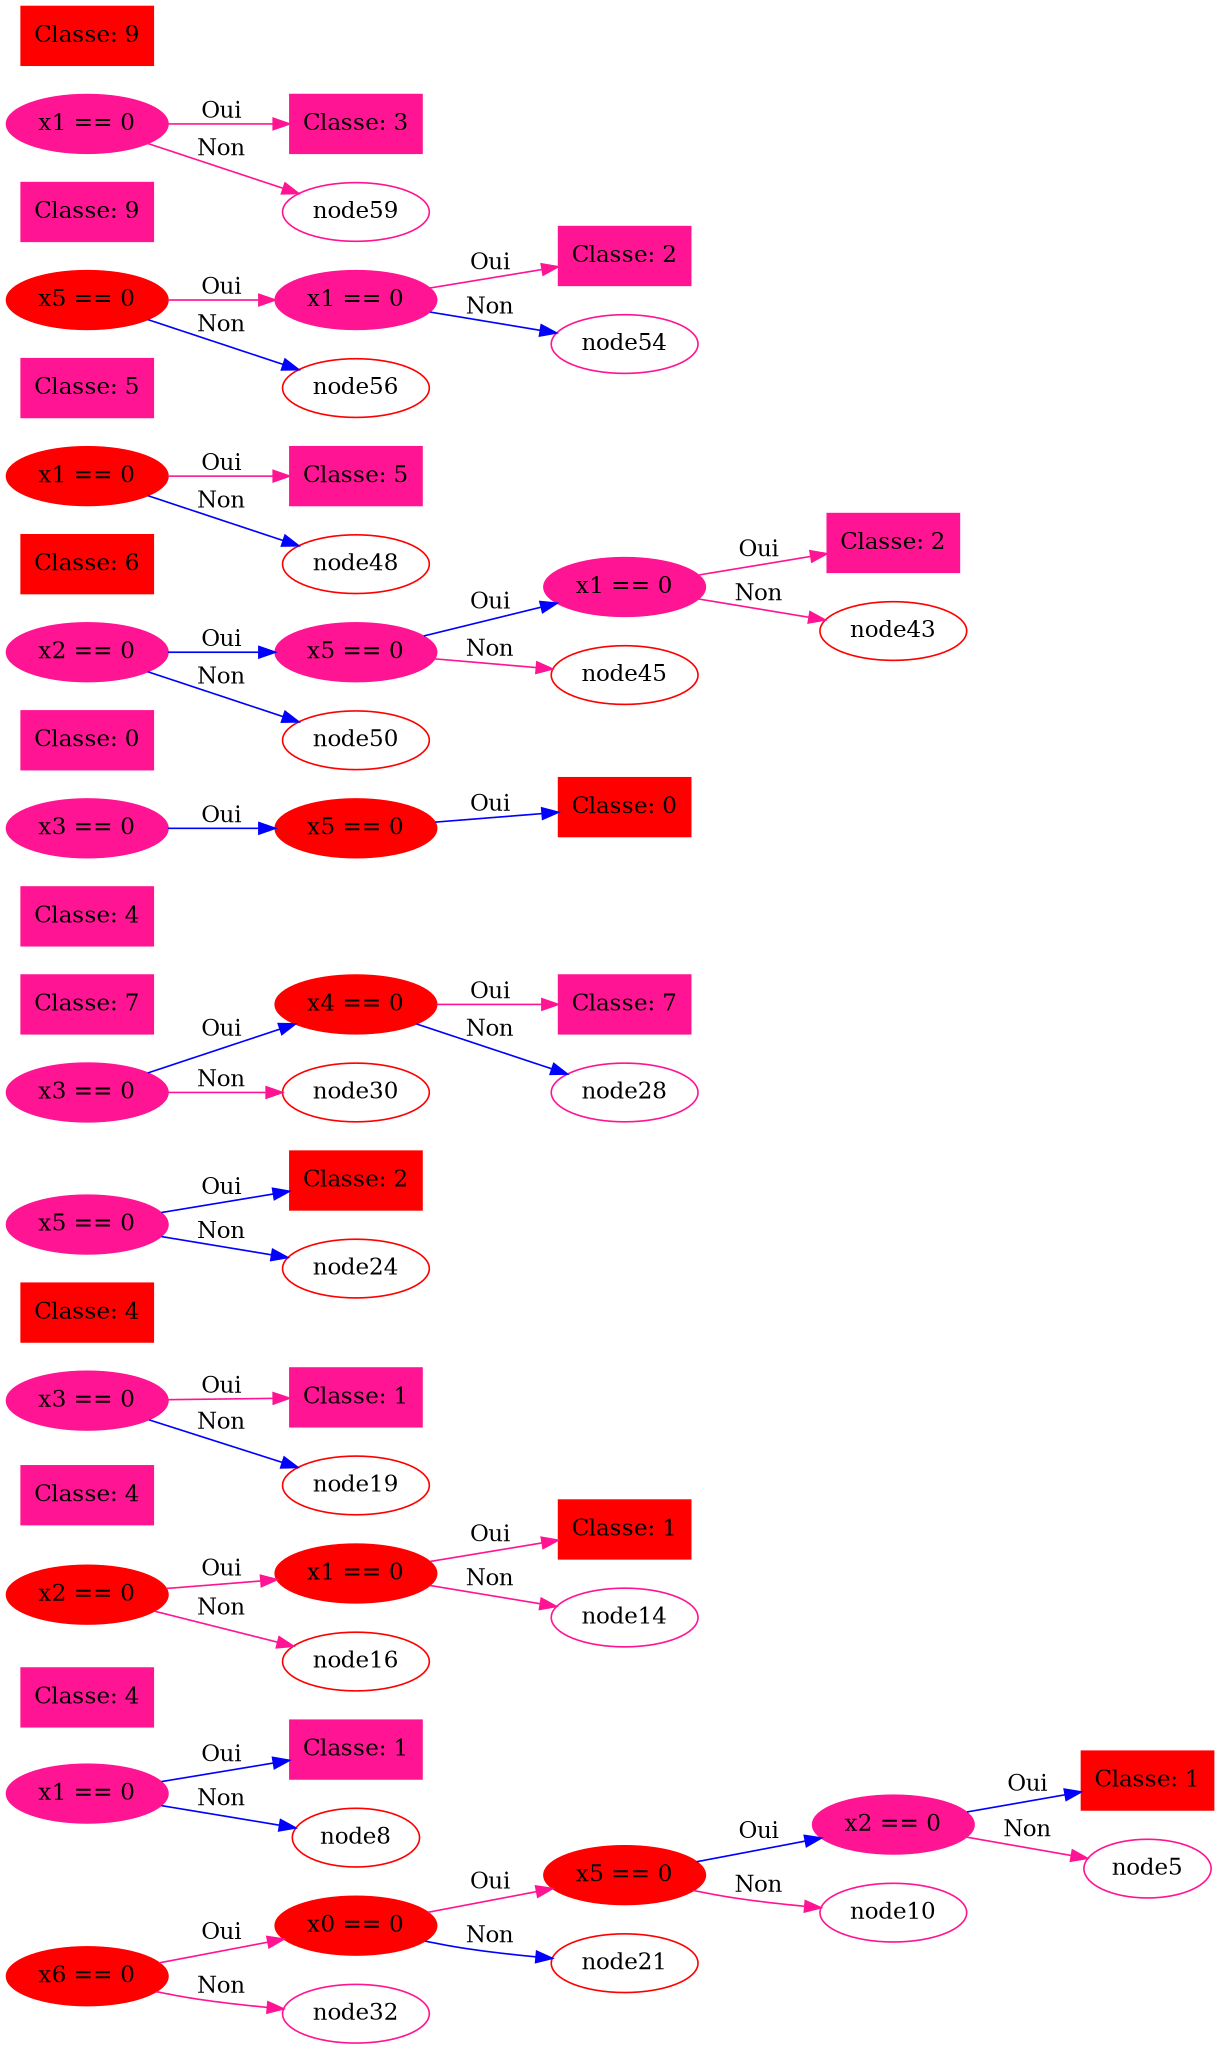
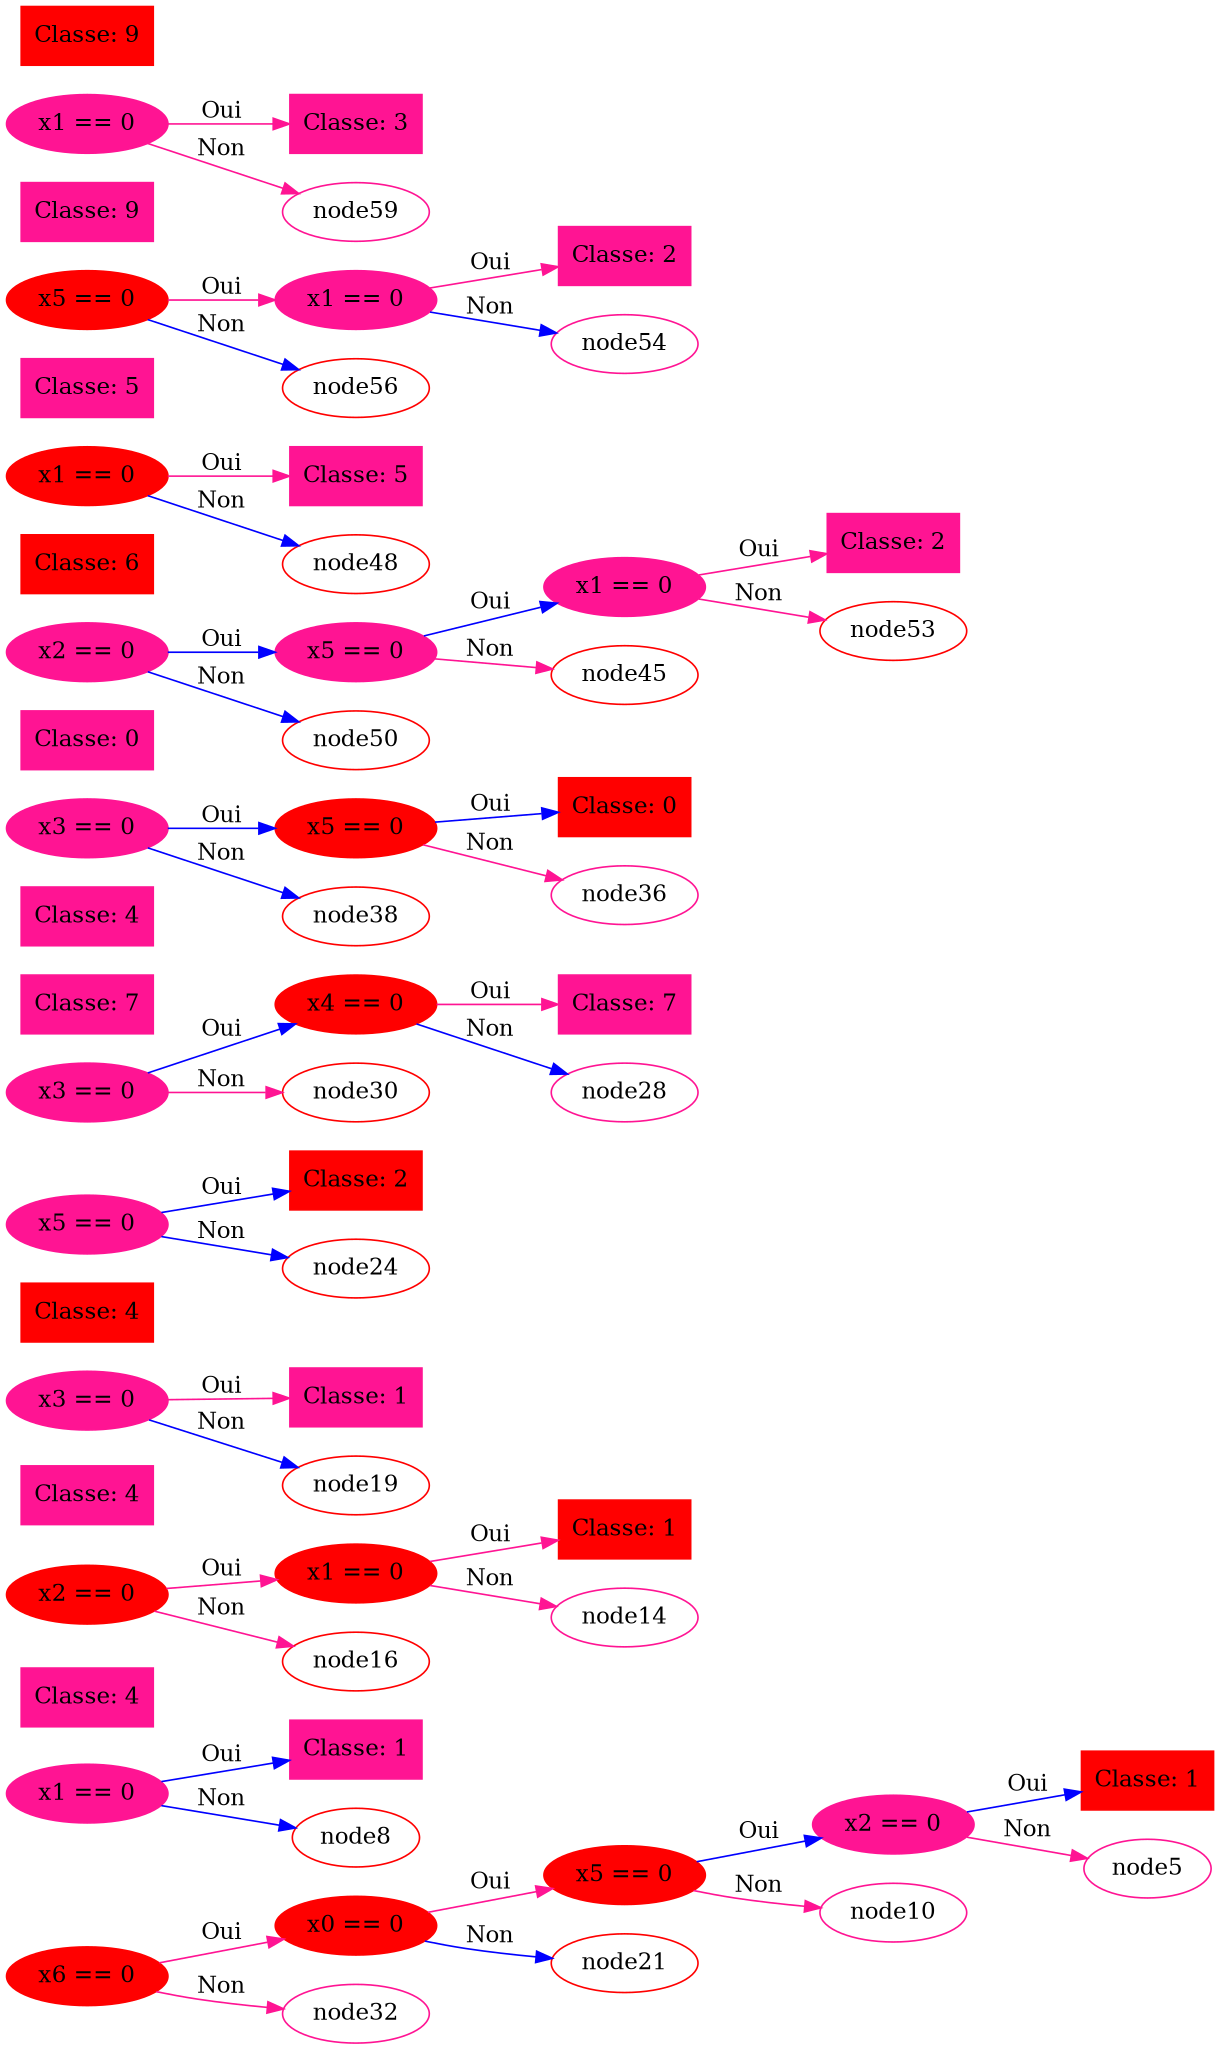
node "node43": label "node43" -> "node53"
node "node36": added
node "node38": added
